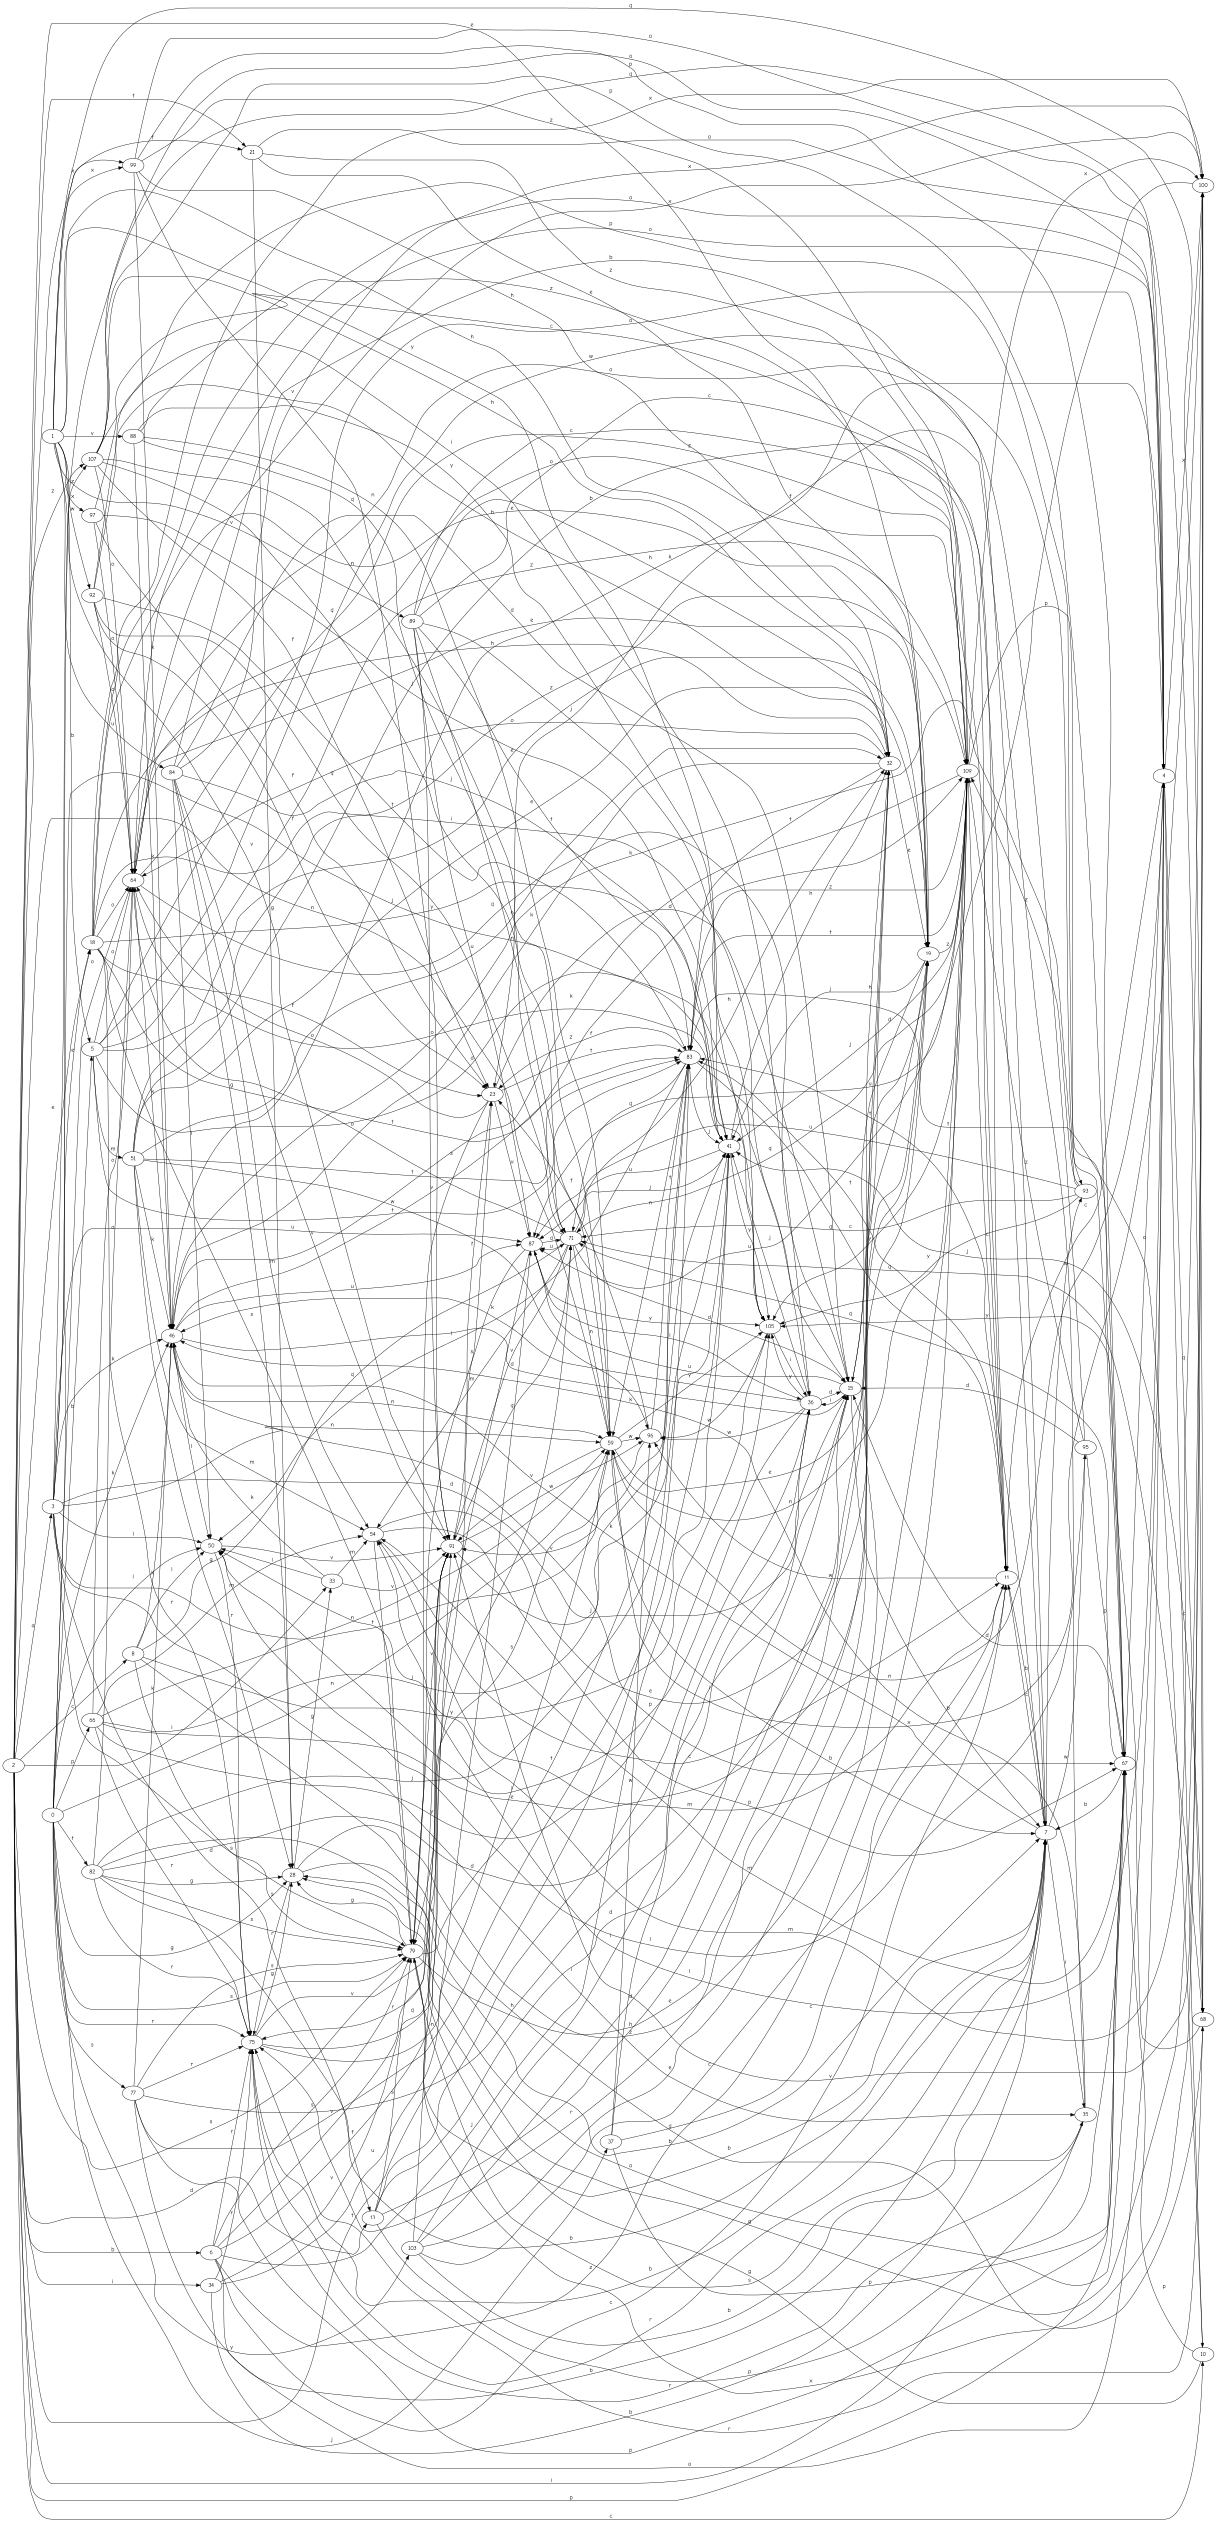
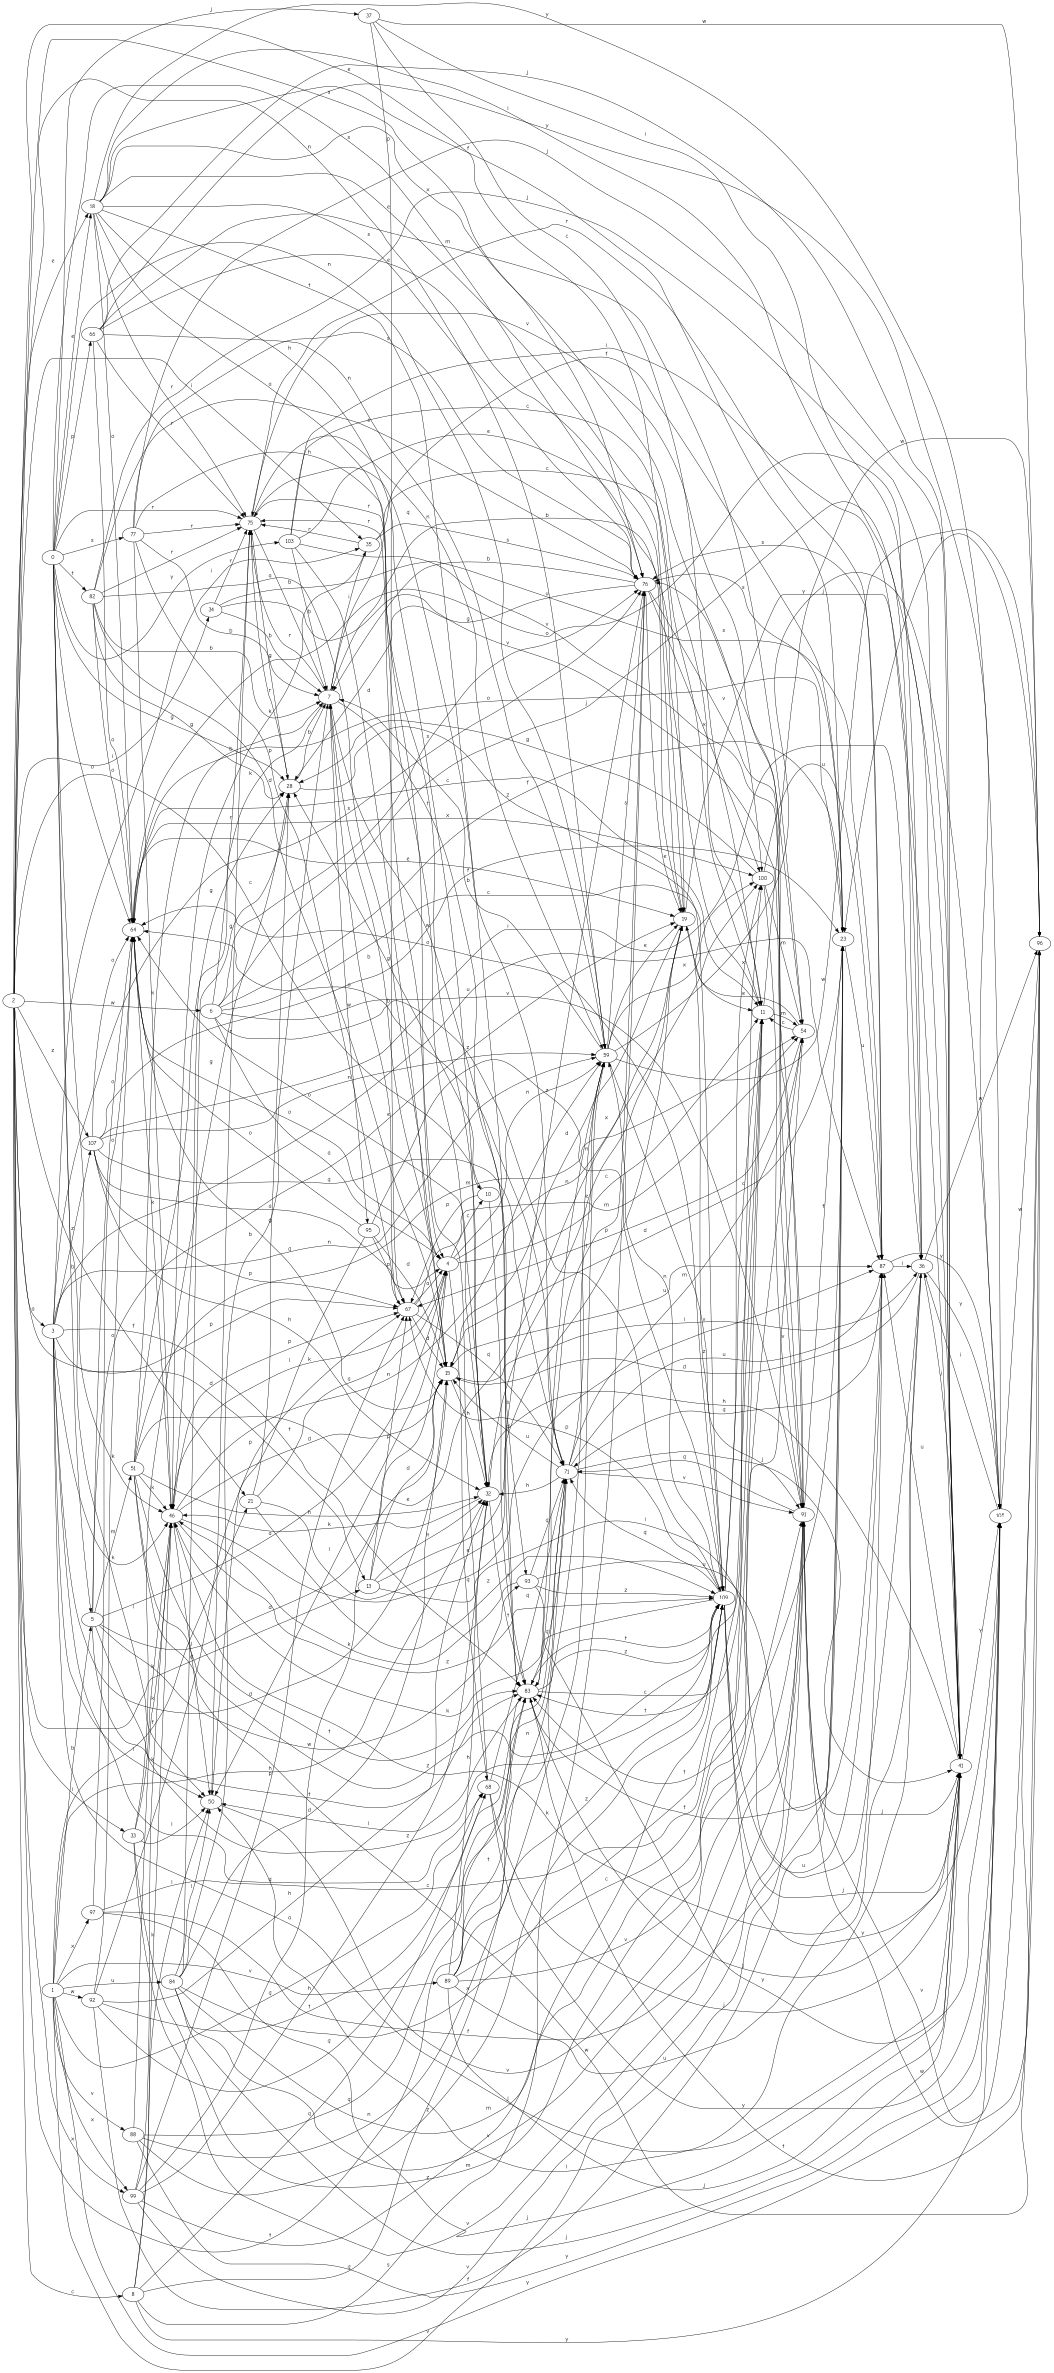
edge "28" -> "33": reversed
node "79": label "79" -> "76"
edge "2" -> "6": label "b" -> "w"
